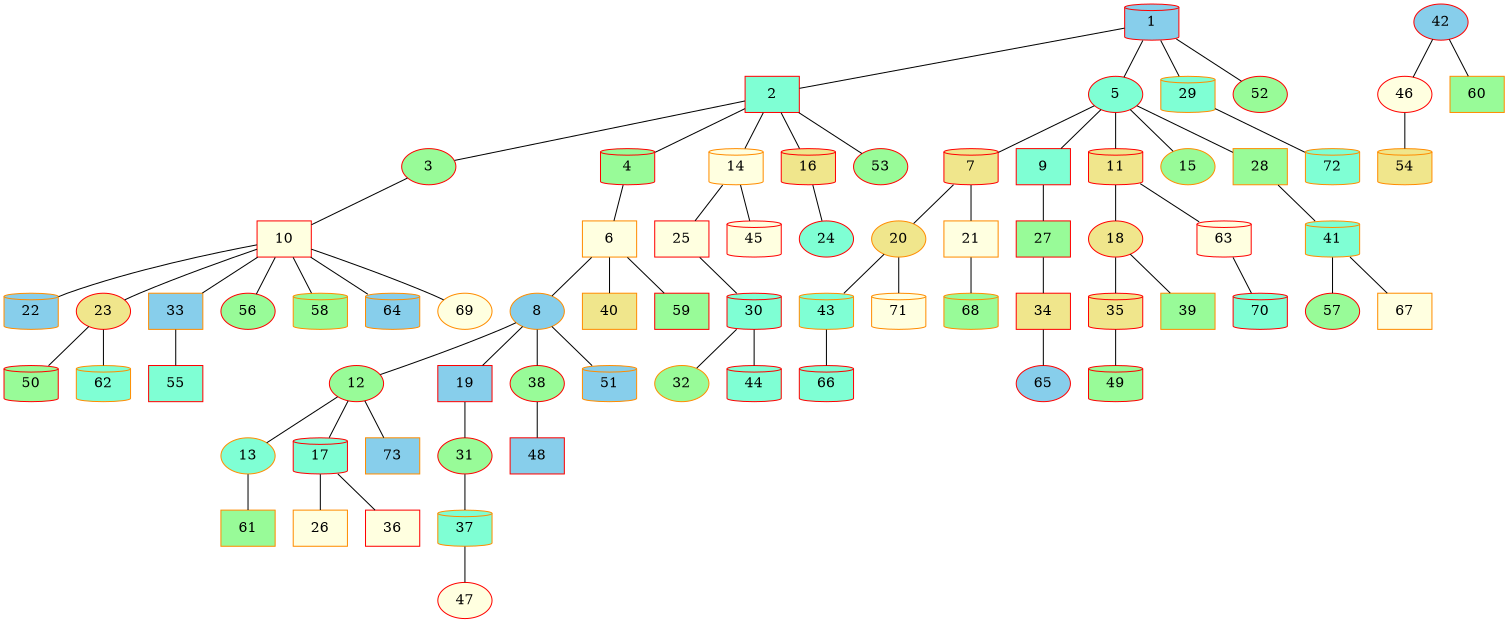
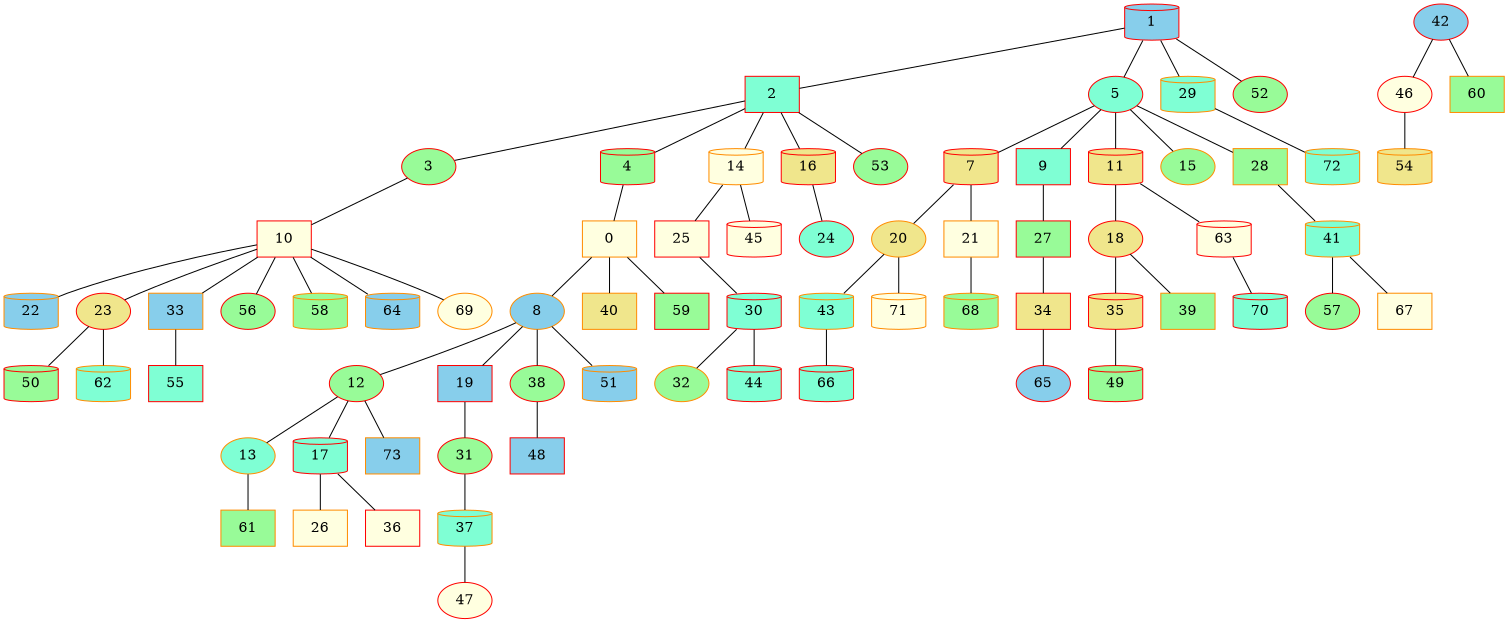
node "6": label "6" -> "0"
